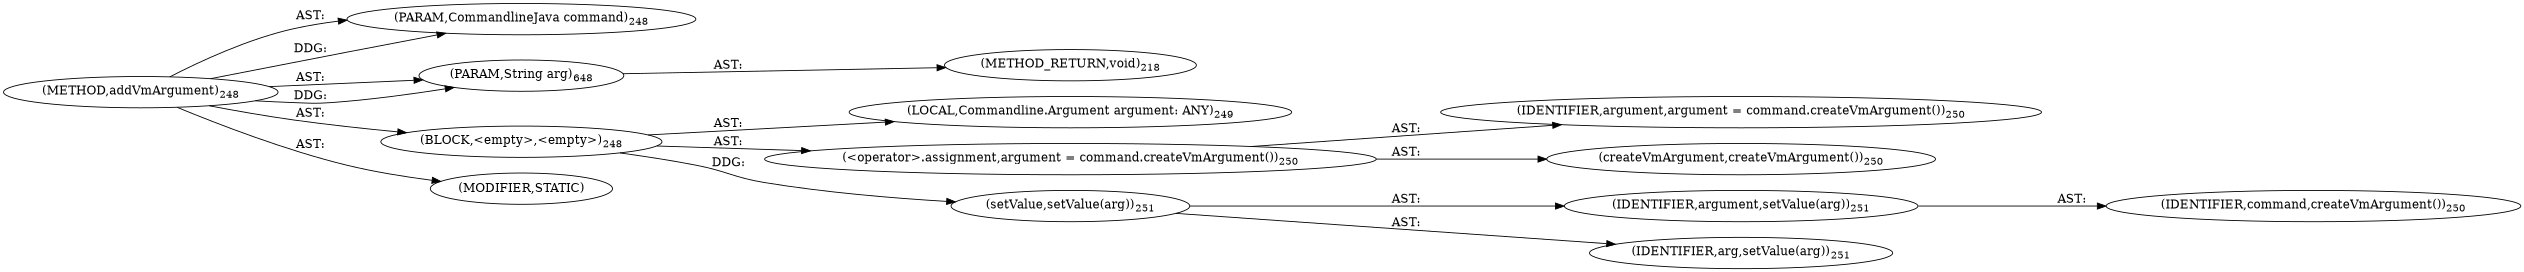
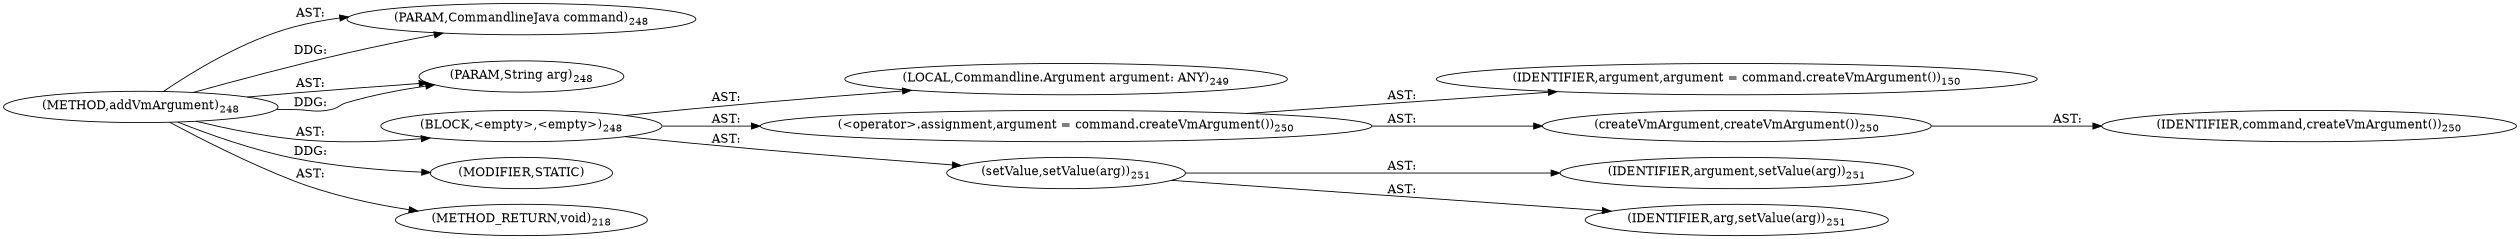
edge "(PARAM,String arg)" -> "(METHOD_RETURN,void)": now "(METHOD,addVmArgument)" -> "(METHOD_RETURN,void)"
node "(PARAM,String arg)": text "648" -> "248"
node "(IDENTIFIER,argument,argument = command.createVmArgument())": text "250" -> "150"
edge "(METHOD,addVmArgument)" -> "(MODIFIER,STATIC)": label "AST: " -> "DDG: "
edge "(BLOCK,<empty>,<empty>)" -> "(setValue,setValue(arg))": label "DDG: " -> "AST: "
edge "(IDENTIFIER,argument,setValue(arg))" -> "(IDENTIFIER,command,createVmArgument())": now "(createVmArgument,createVmArgument())" -> "(IDENTIFIER,command,createVmArgument())"
